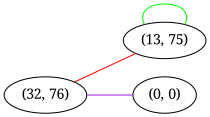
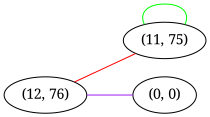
node "(13, 75)": label "(13, 75)" -> "(11, 75)"
node "(32, 76)": label "(32, 76)" -> "(12, 76)"
